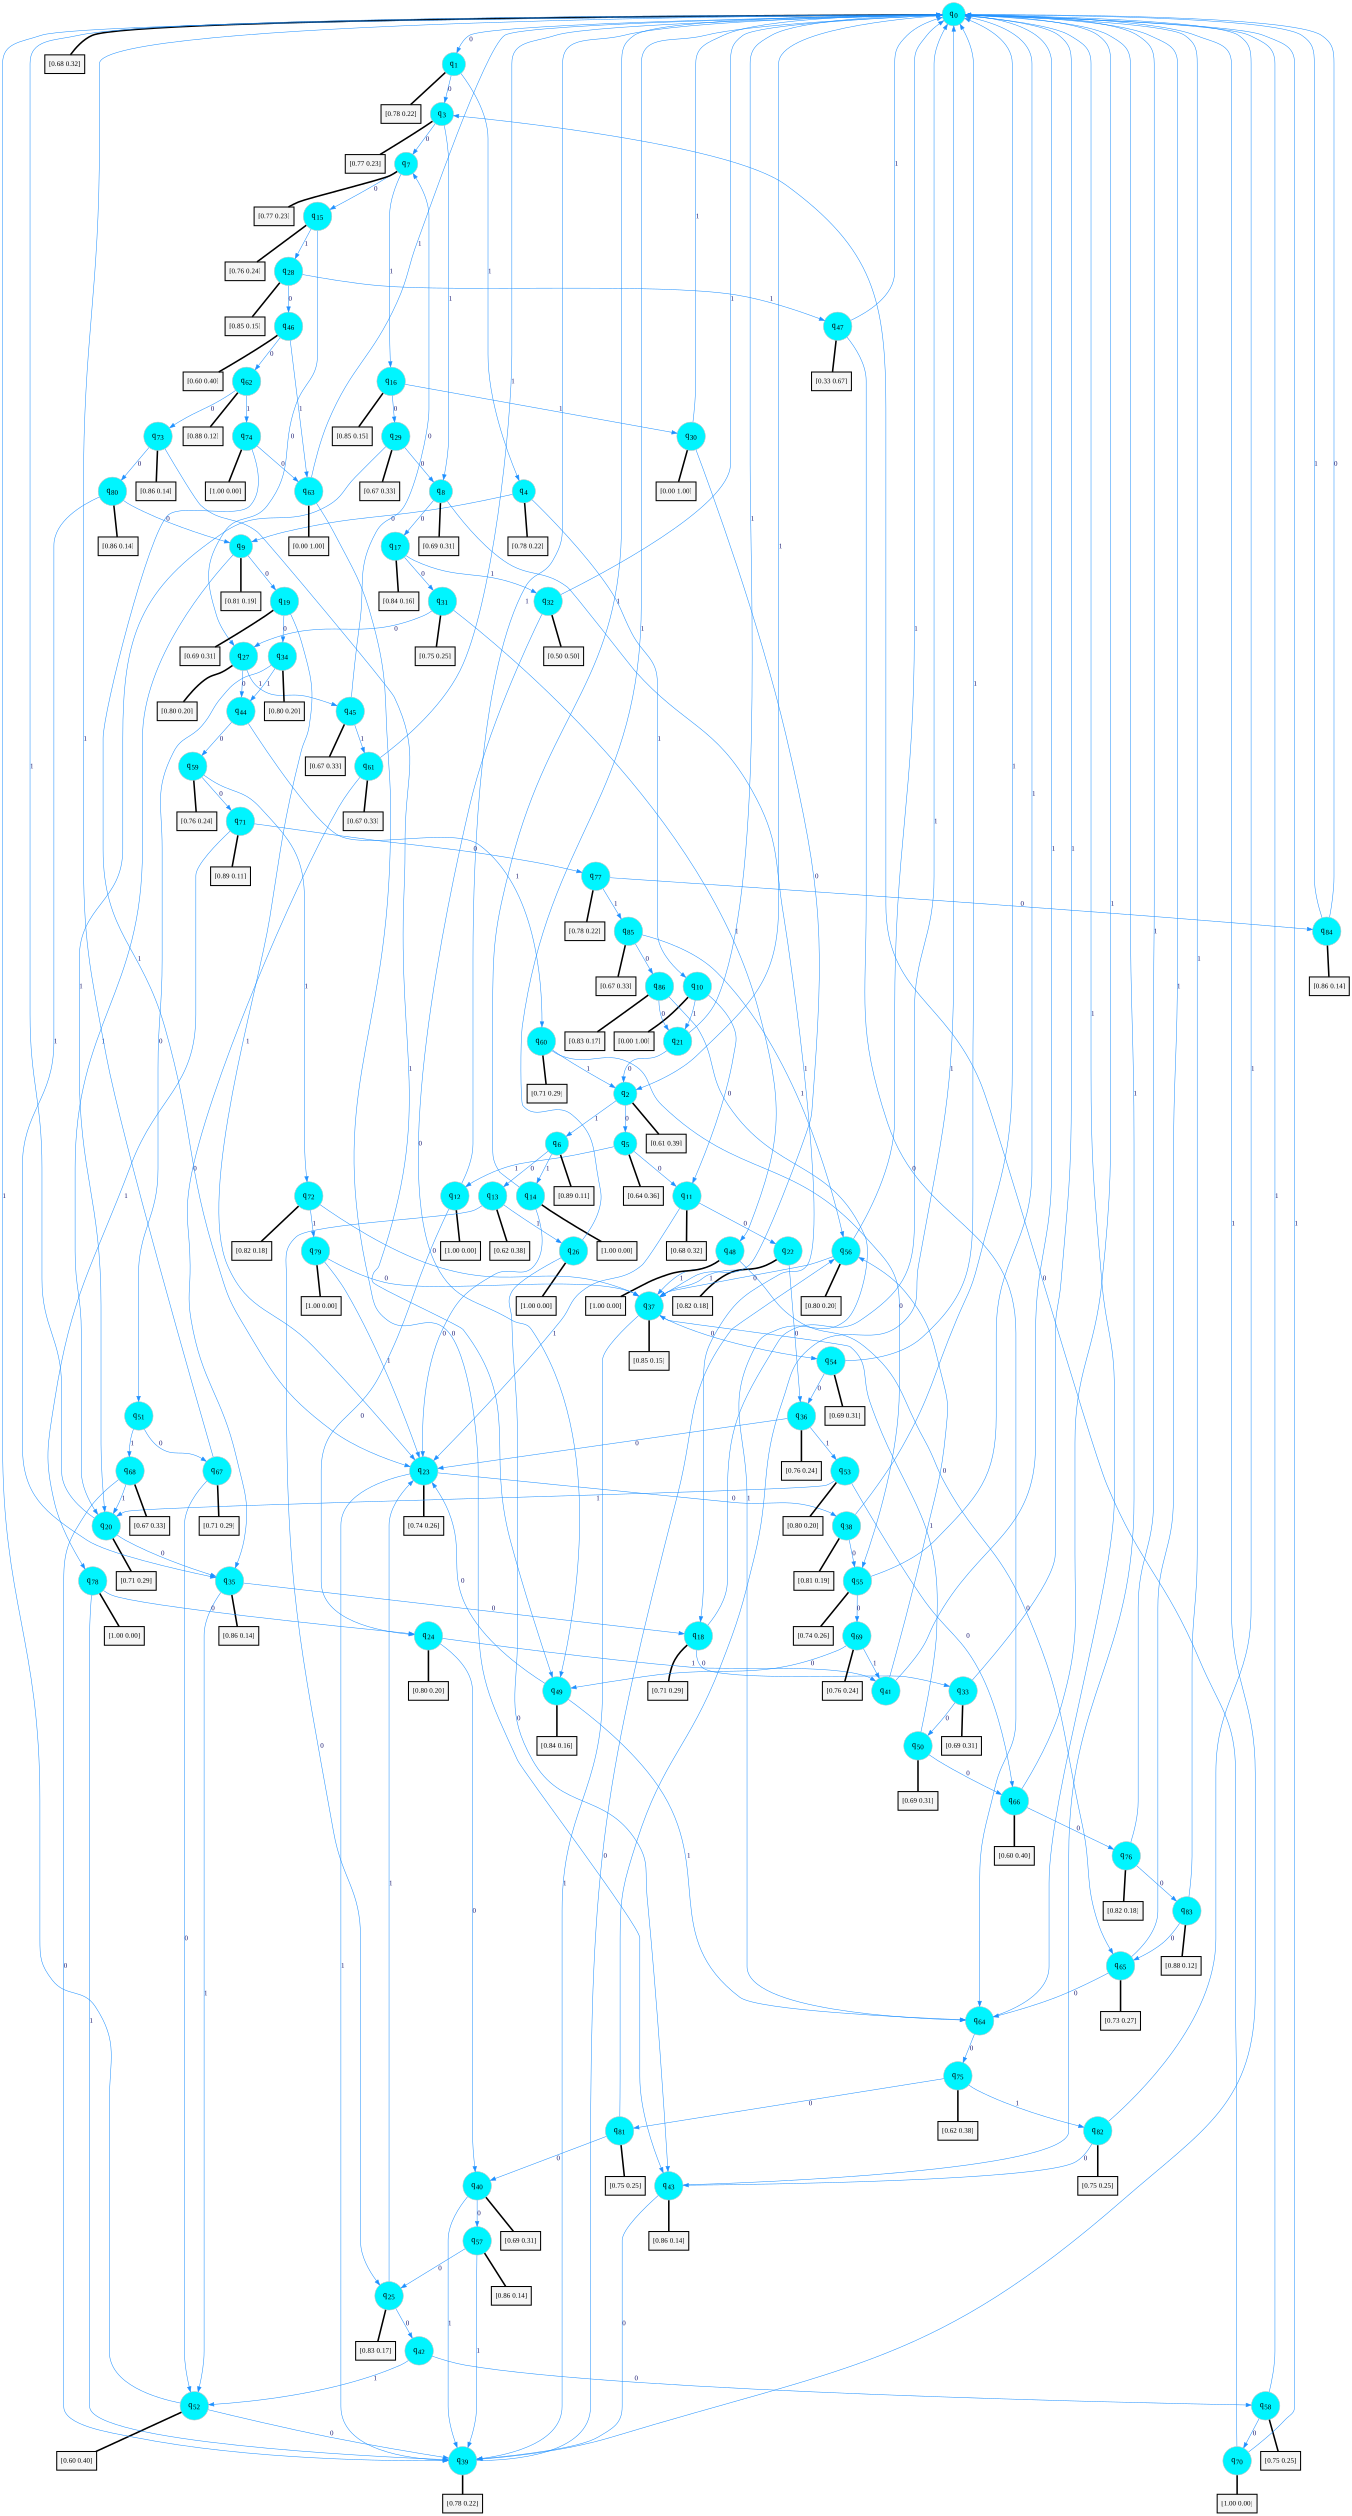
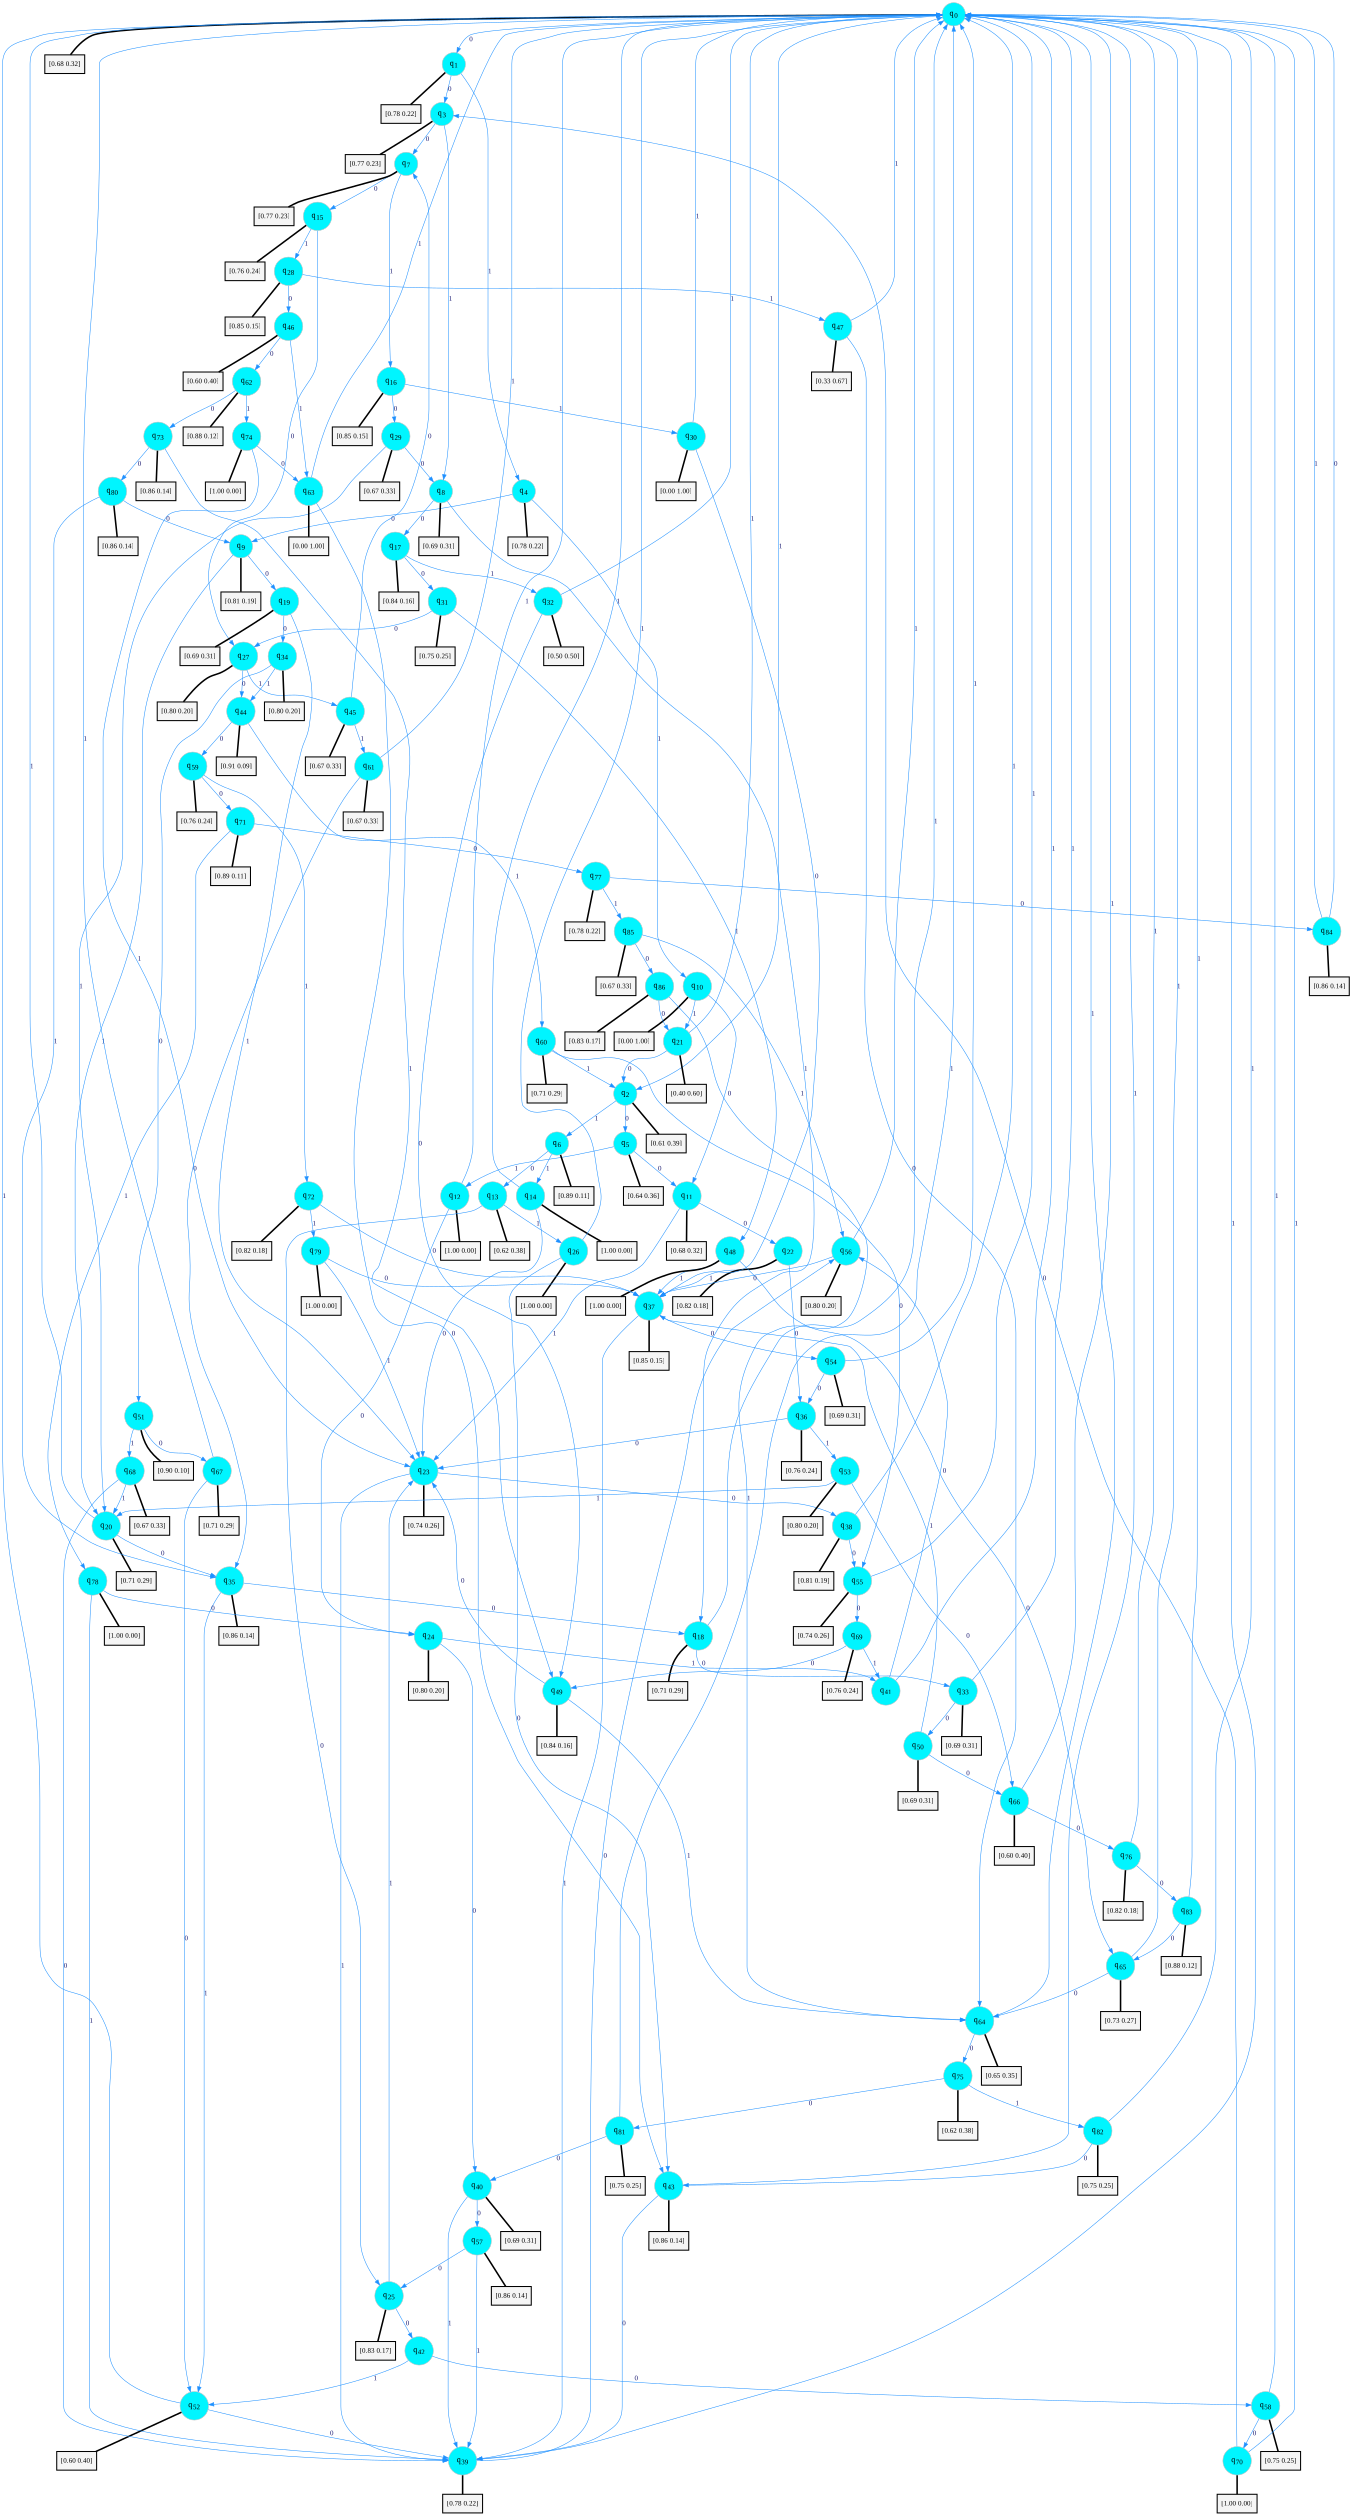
node "[0.91 0.09]": added
node "[0.40 0.60]": added
node "[0.90 0.10]": added
node "[0.65 0.35]": added
